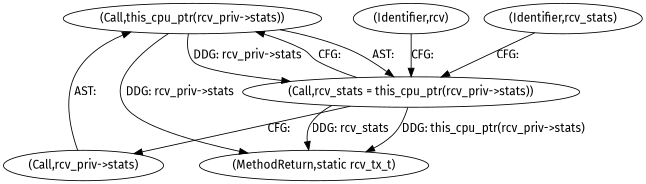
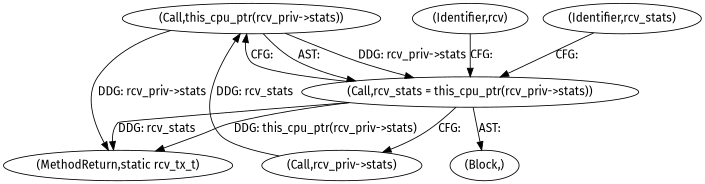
edge "(Call,rcv_priv->stats)" -> "(Call,this_cpu_ptr(rcv_priv->stats))": label "AST: " -> "DDG: rcv_stats"
node "(Block,)": added
